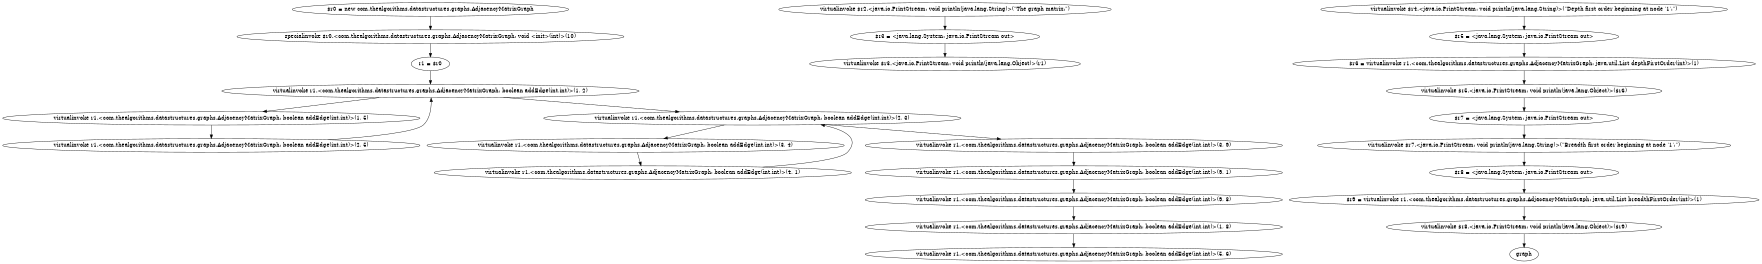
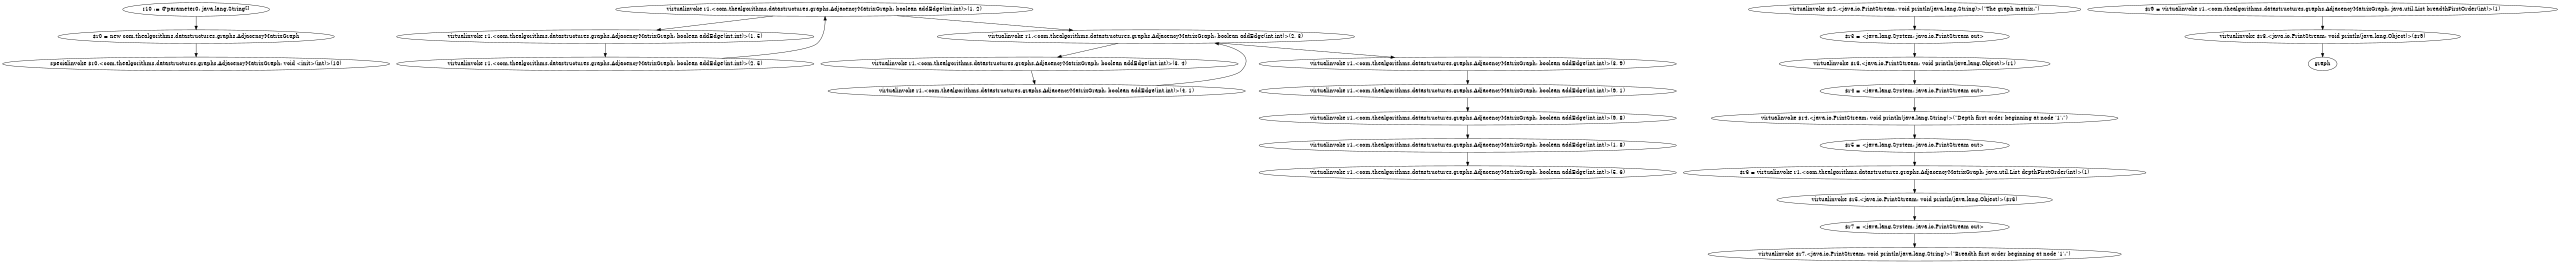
node "r10 := @parameter0: java.lang.String[]": added
node "r1 = $r0": removed
node "$r4 = <java.lang.System: java.io.PrintStream out>": added
node "$r8 = <java.lang.System: java.io.PrintStream out>": removed
